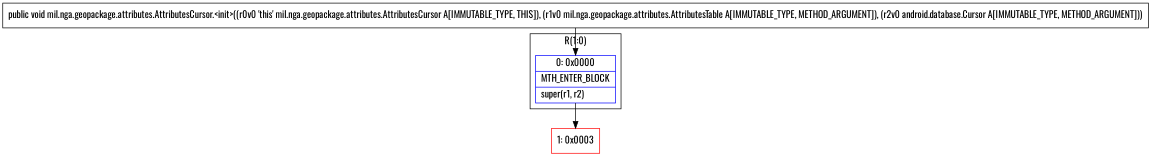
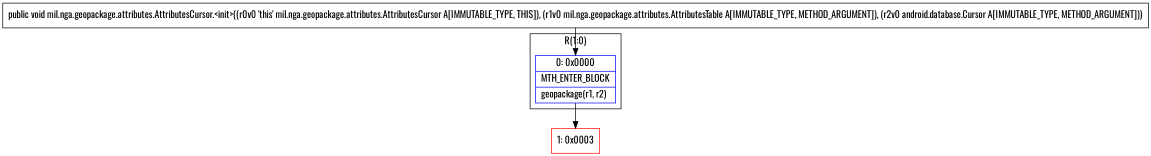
node "0: 0x0000": text "super(r1, r2)" -> "geopackage(r1, r2)"
